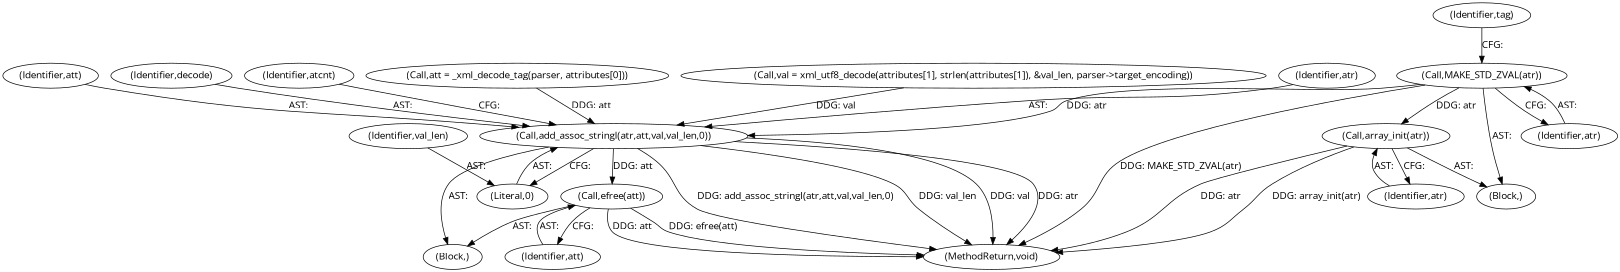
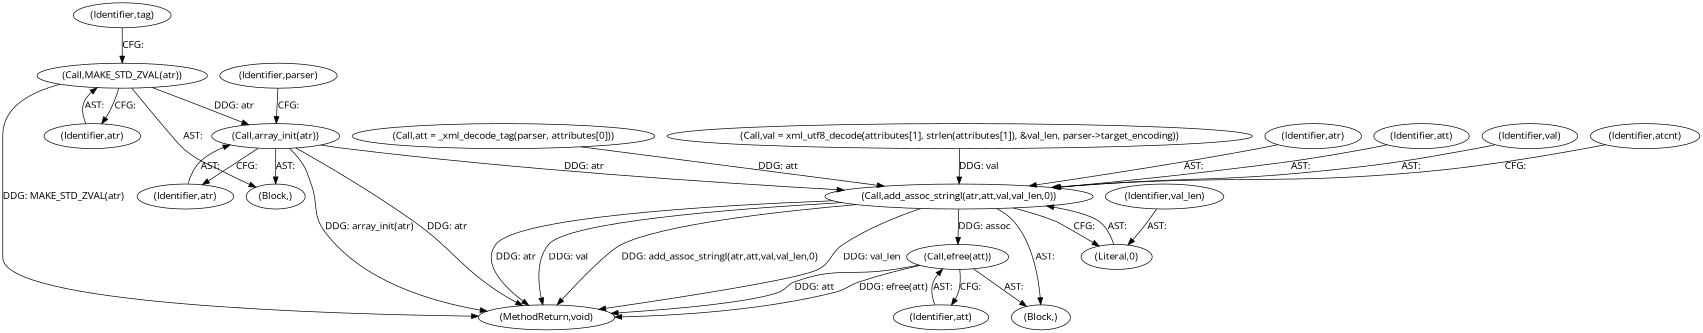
node "(Identifier,decode)": label "(Identifier,decode)" -> "(Identifier,val)"
node "(Identifier,parser)": added
edge "(Call,MAKE_STD_ZVAL(atr))" -> "(Call,add_assoc_stringl(atr,att,val,val_len,0))": now "(Call,array_init(atr))" -> "(Call,add_assoc_stringl(atr,att,val,val_len,0))"
edge "(Call,add_assoc_stringl(atr,att,val,val_len,0))" -> "(Call,efree(att))": label "DDG: att" -> "DDG: assoc"
